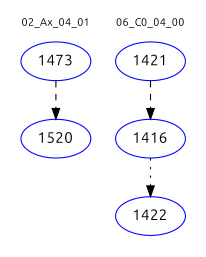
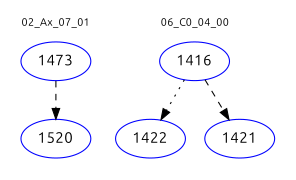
cluster "02_Ax_04_01": label "02_Ax_04_01" -> "02_Ax_07_01"
edge "1421" -> "1416": reversed
